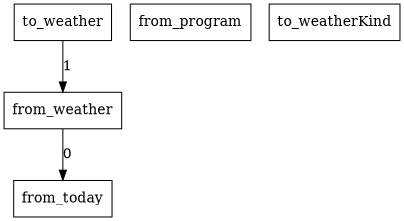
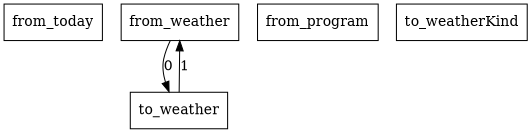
edge "from_weather" -> "from_today": now "from_weather" -> "to_weather"
